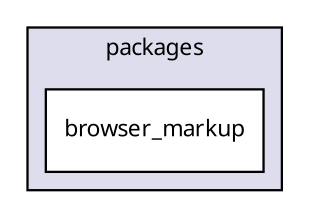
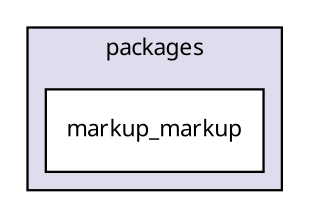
node "browser_markup": label "browser_markup" -> "markup_markup"
